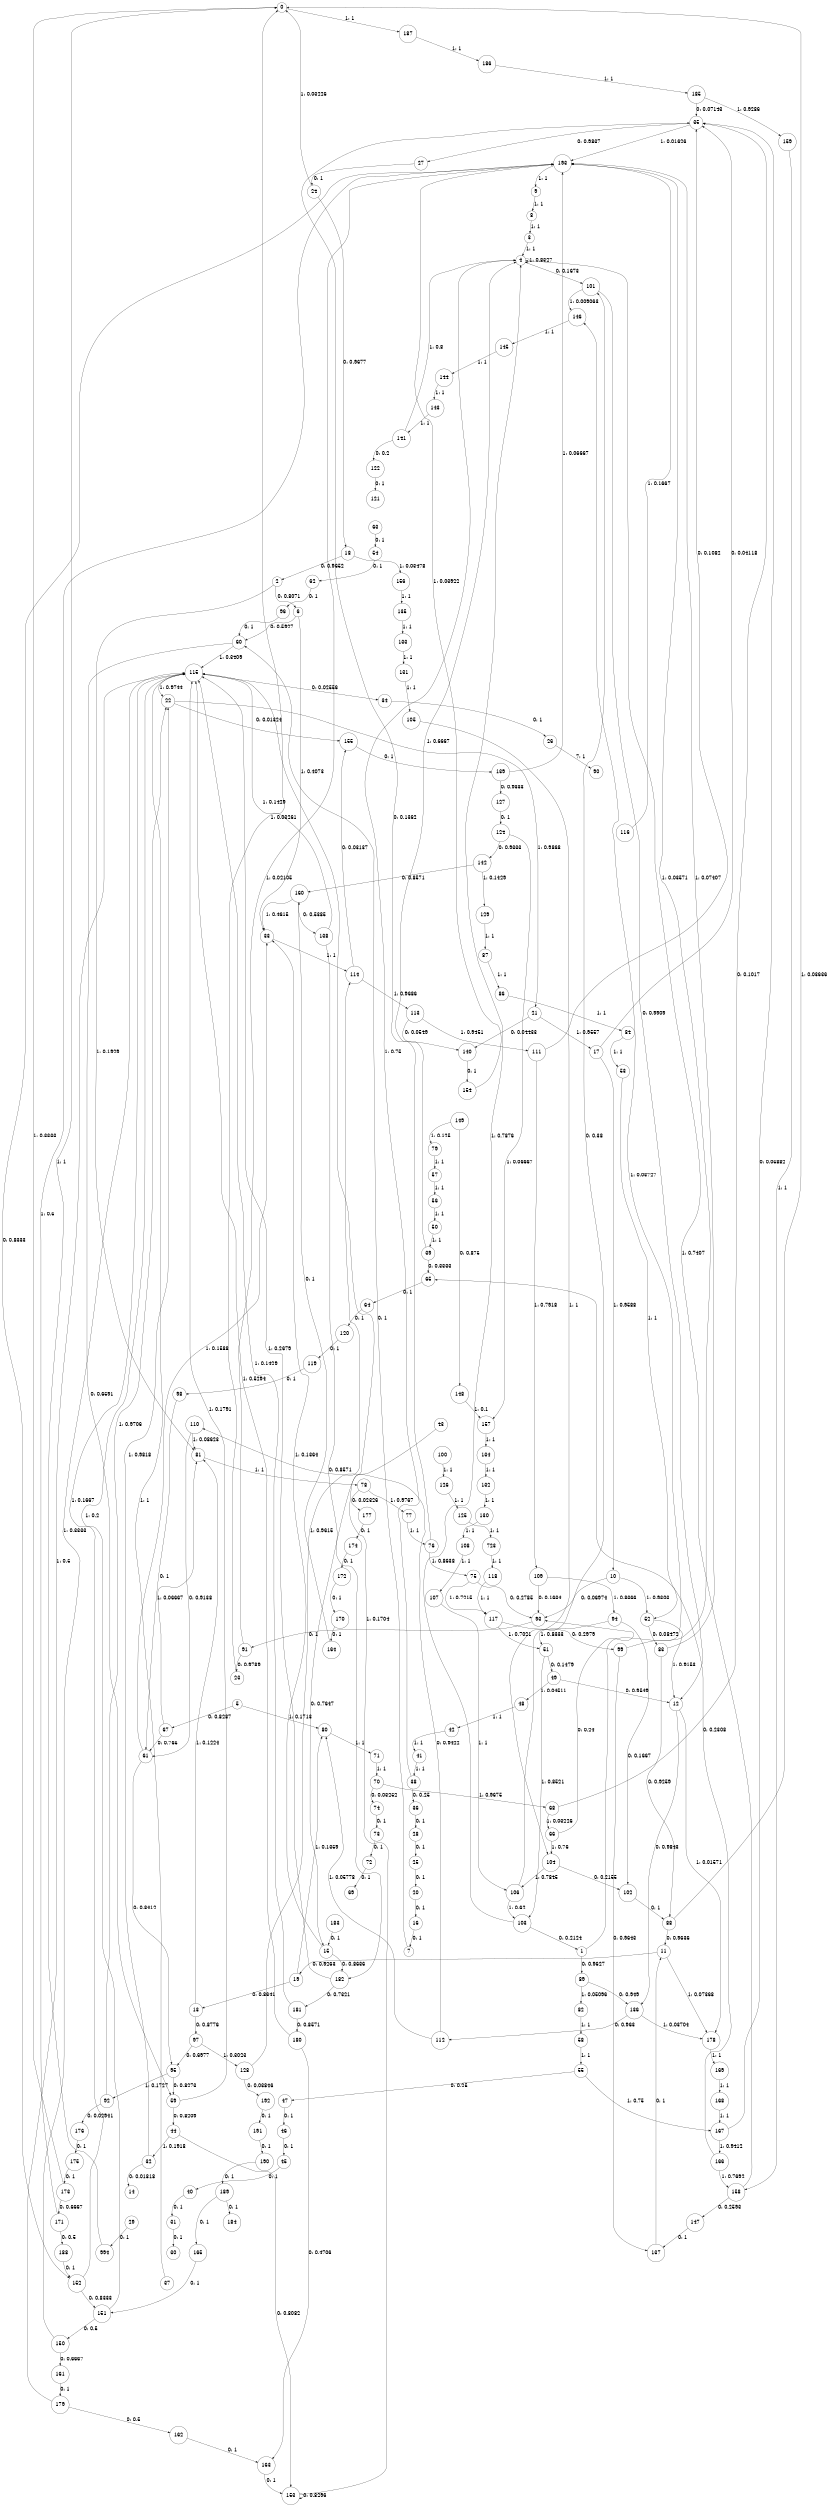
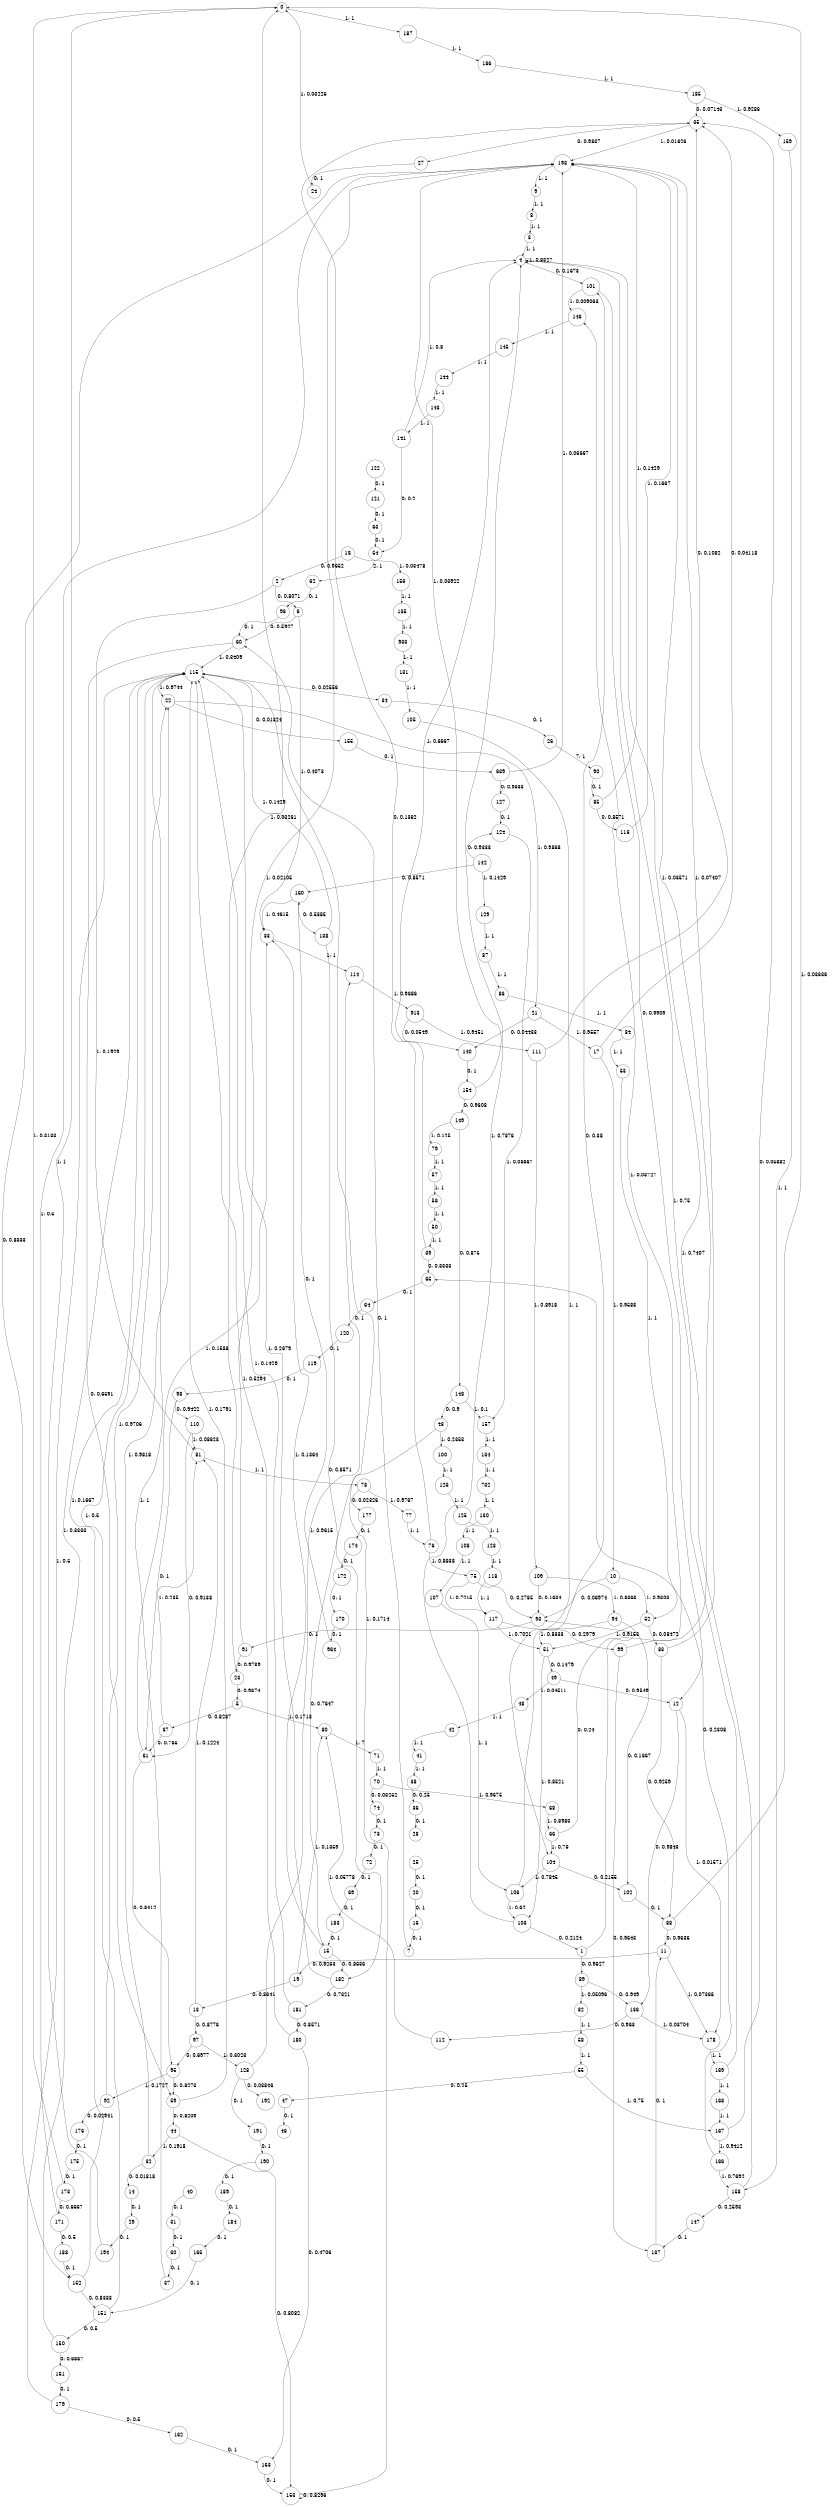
edge "24" -> "18": removed, label "0: 0.9677"
edge "141" -> "122": now "141" -> "54"
edge "121" -> "63": added, label "0: 1"
edge "54" -> "62": label "0: 1        " -> "2: 1        "
node "133": label "133" -> "933"
node "139": label "139" -> "639"
node "85": added
edge "124" -> "142": reversed
edge "114" -> "155": removed, label "0: 0.03137"
edge "38" -> "4": now "169" -> "4"
edge "68" -> "35": removed, label "0: 0.1017"
node "113": label "113" -> "913"
edge "154" -> "149": added, label "0: 0.9608"
edge "173" -> "0": label "1: 0.3333   " -> "1: 0.3133   "
edge "111" -> "109": label "1: 0.7918   " -> "1: 0.8918   "
edge "148" -> "43": added, label "0: 0.9"
edge "43" -> "100": added, label "1: 0.2353"
node "132": label "132" -> "732"
edge "151" -> "115": label "1: 0.2      " -> "1: 0.5      "
node "723": label "723" -> "123"
edge "67" -> "81": label "1: 0.06667  " -> "1: 0.235    "
edge "153" -> "115": label "1: 0.1704   " -> "1: 0.1714   "
edge "52" -> "12": now "52" -> "51"
node "164": label "164" -> "964"
edge "112" -> "110": now "98" -> "110"
edge "23" -> "5": added, label "0: 0.9674"
edge "80" -> "71": label "1: 1        " -> "1: 7        "
edge "68" -> "66": label "1: 0.03226  " -> "1: 0.8983   "
edge "28" -> "25": removed, label "0: 1"
edge "69" -> "183": added, label "0: 1"
edge "192" -> "191": now "128" -> "191"
node "45": removed
edge "14" -> "29": added, label "0: 1"
edge "189" -> "165": now "184" -> "165"
node "994": label "994" -> "194"
edge "30" -> "37": added, label "0: 1"
